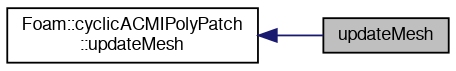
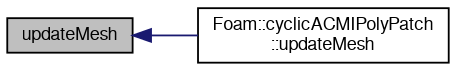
edge "updateMesh" -> "Foam::cyclicACMIPolyPatch ::updateMesh": reversed
